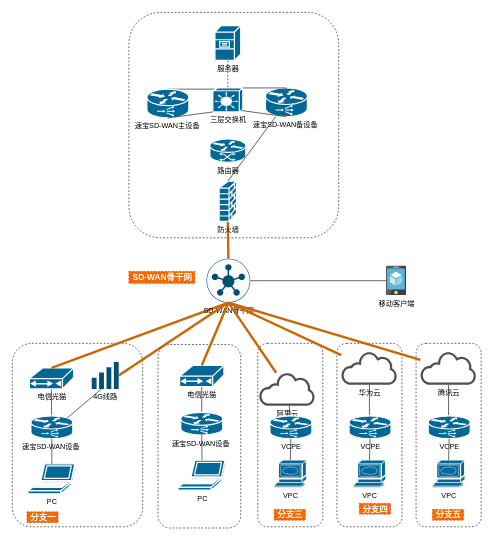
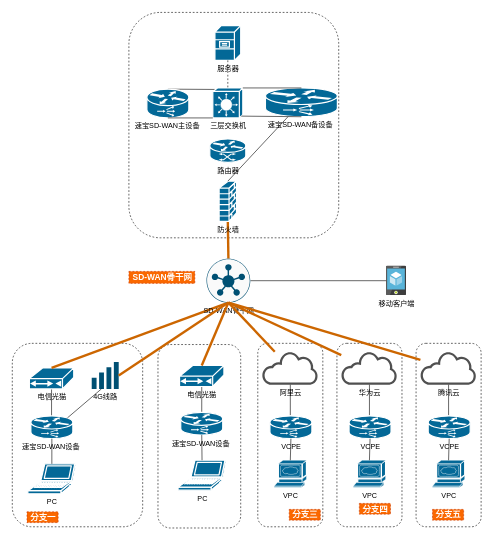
node "三层交换机": size 30x24 -> 30x30
node "速宝SD-WAN备设备": size 42x29 -> 72x29
node "阿里云": moved (288, 389) -> (291, 368)
node "分支三": moved (290, 515) -> (305, 515)
